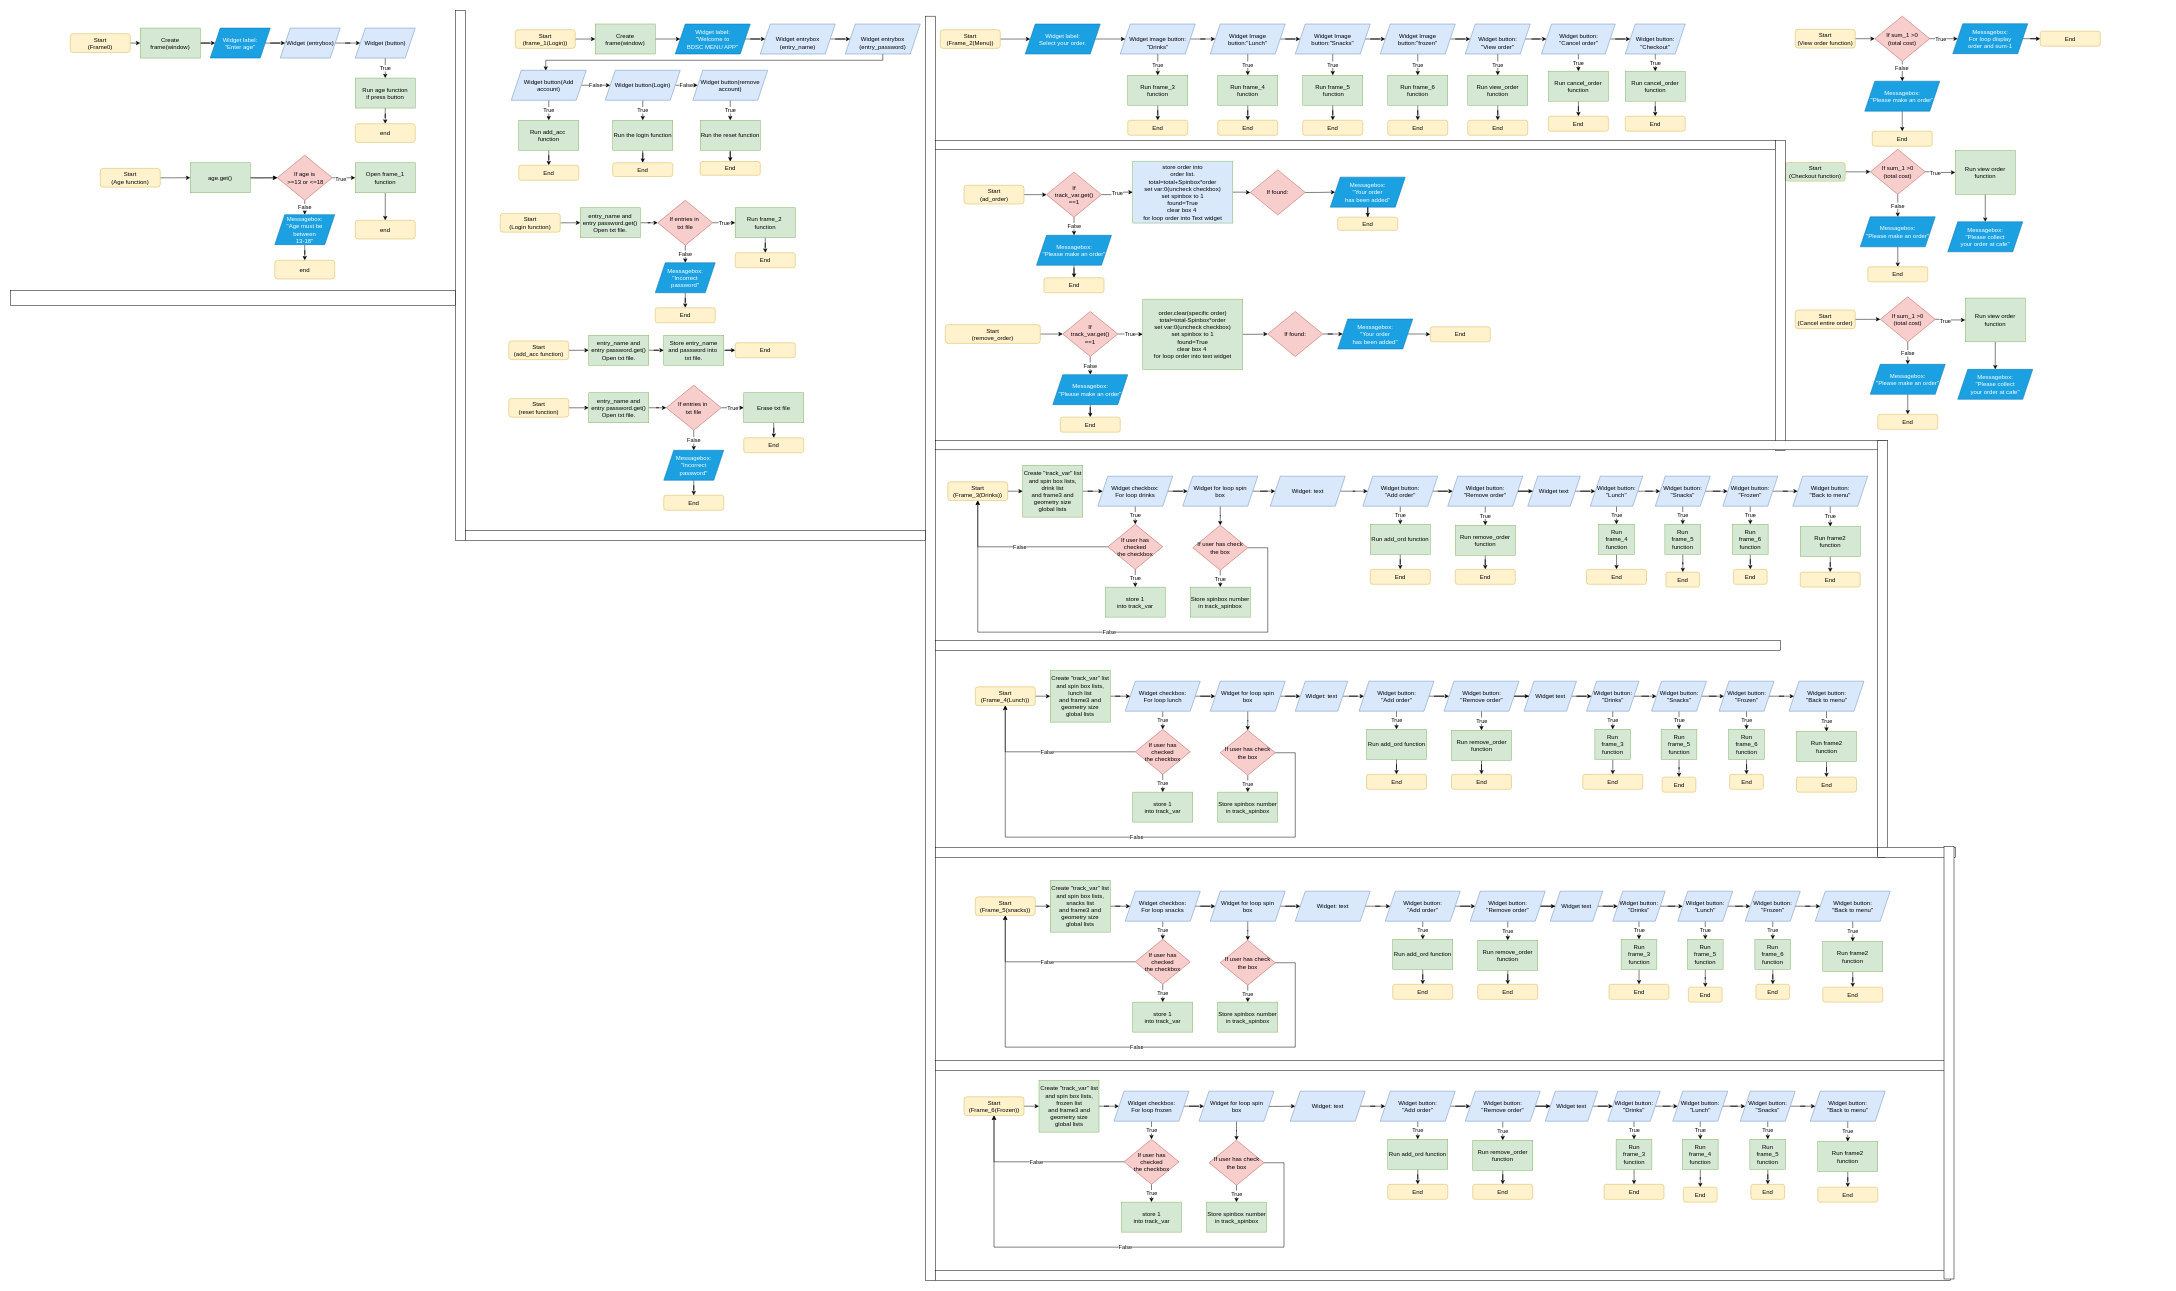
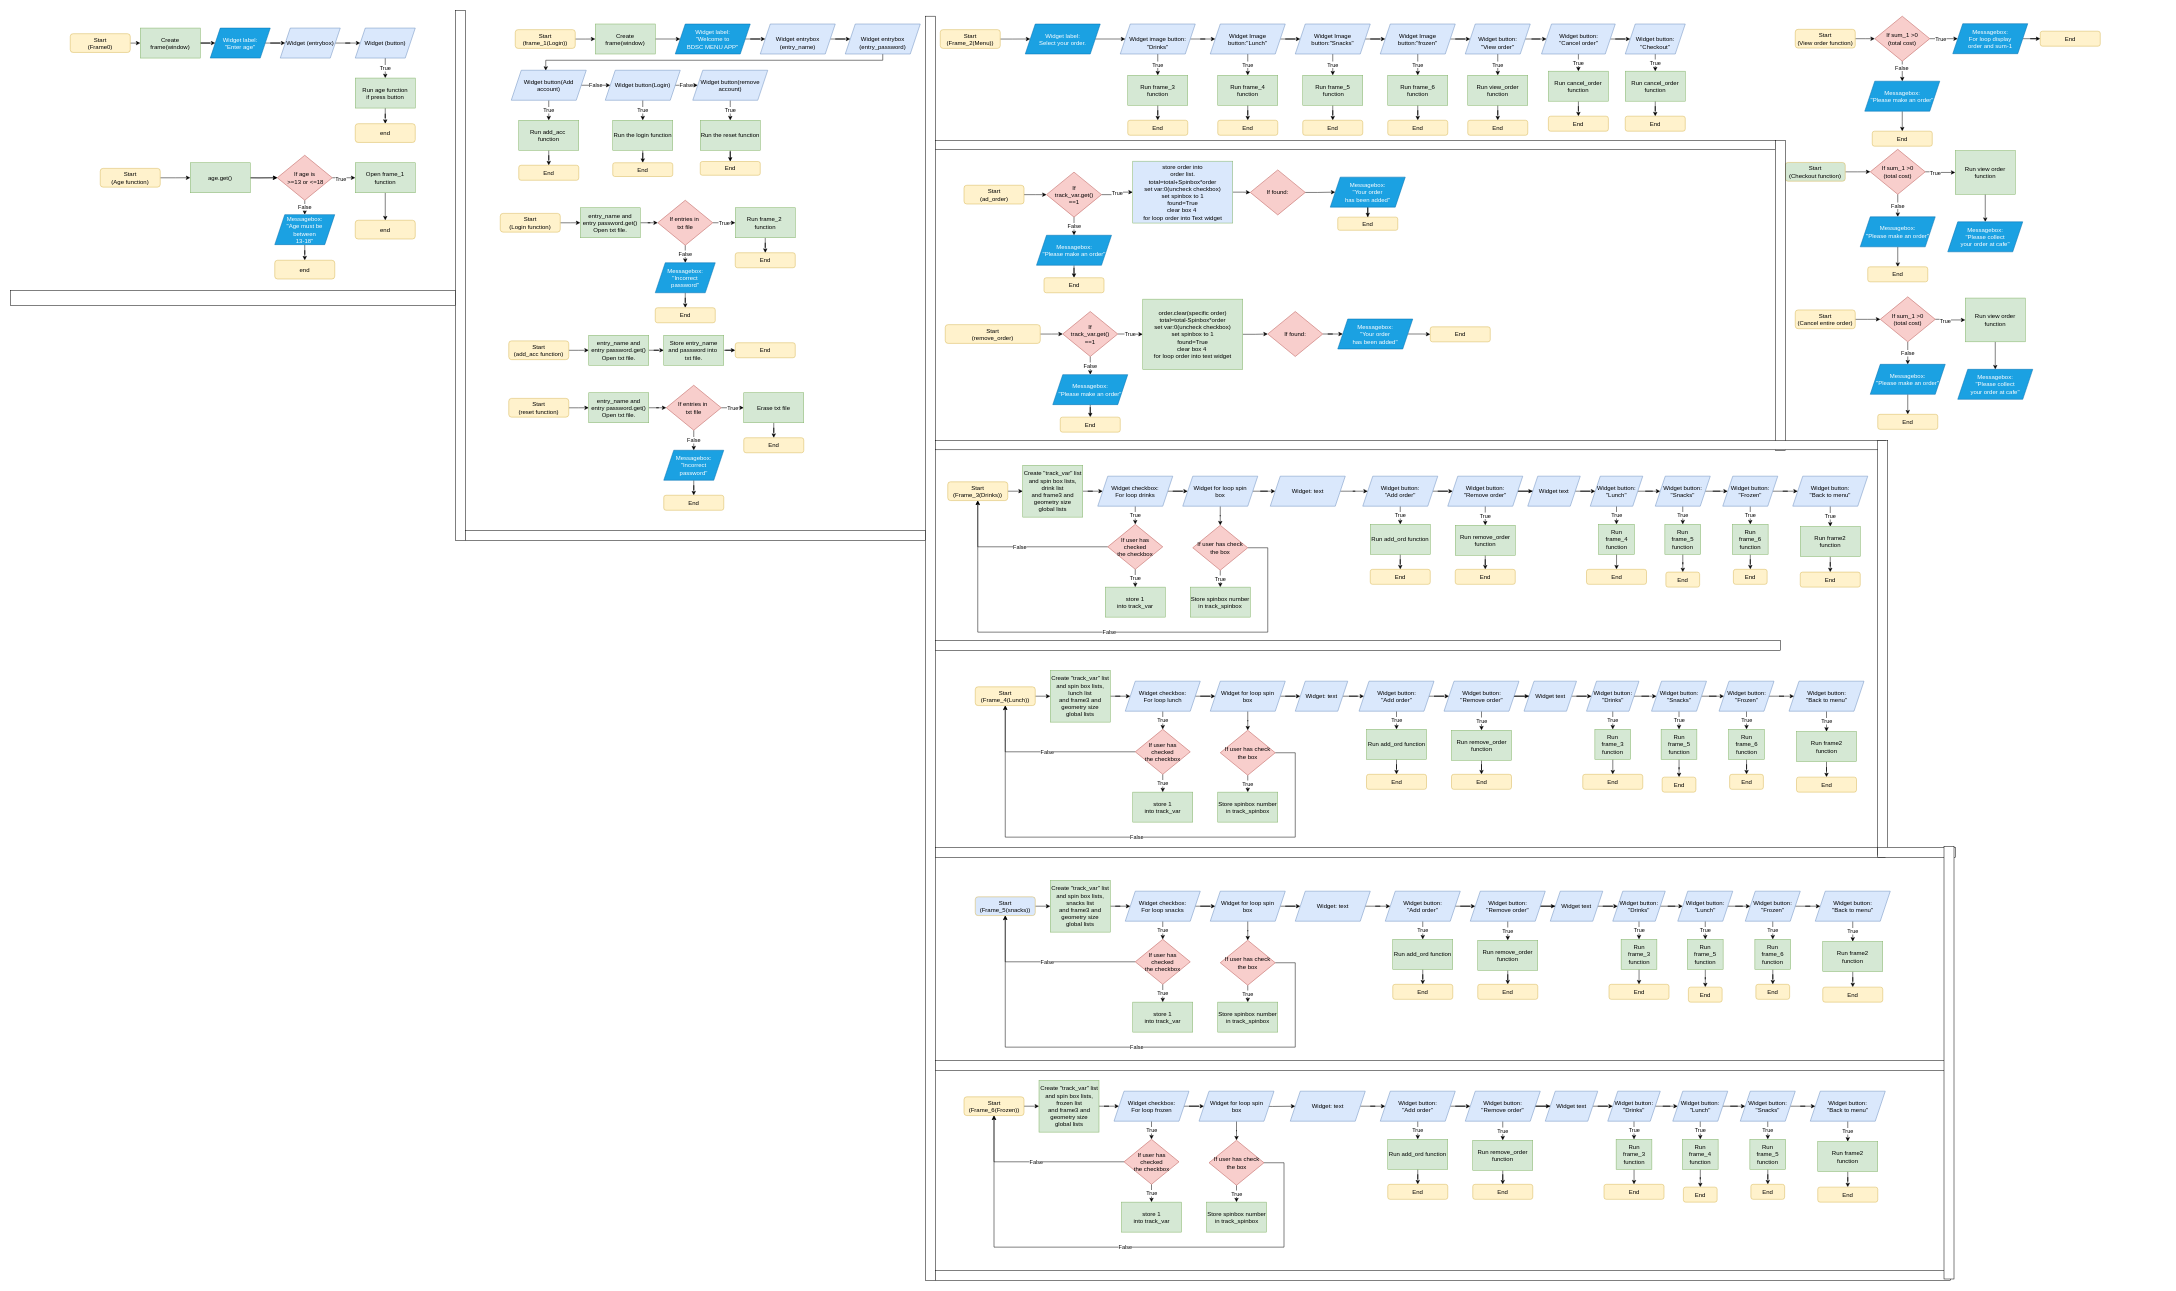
node "Start (Frame_5(snacks))": fillcolor #fff2cc -> #dae8fc
